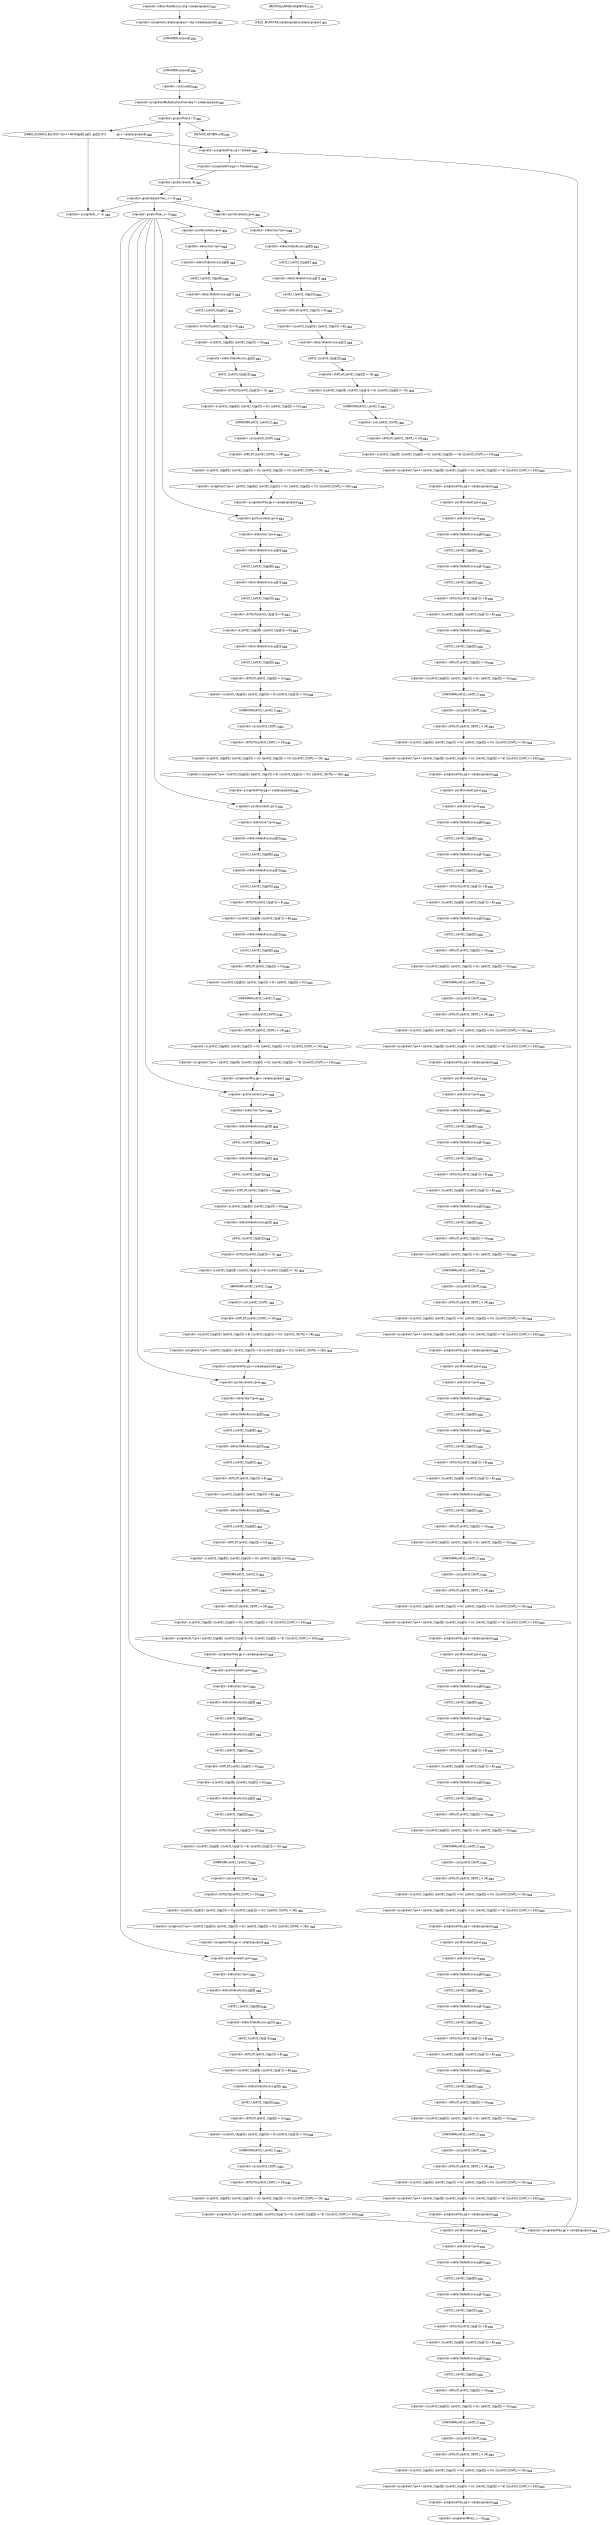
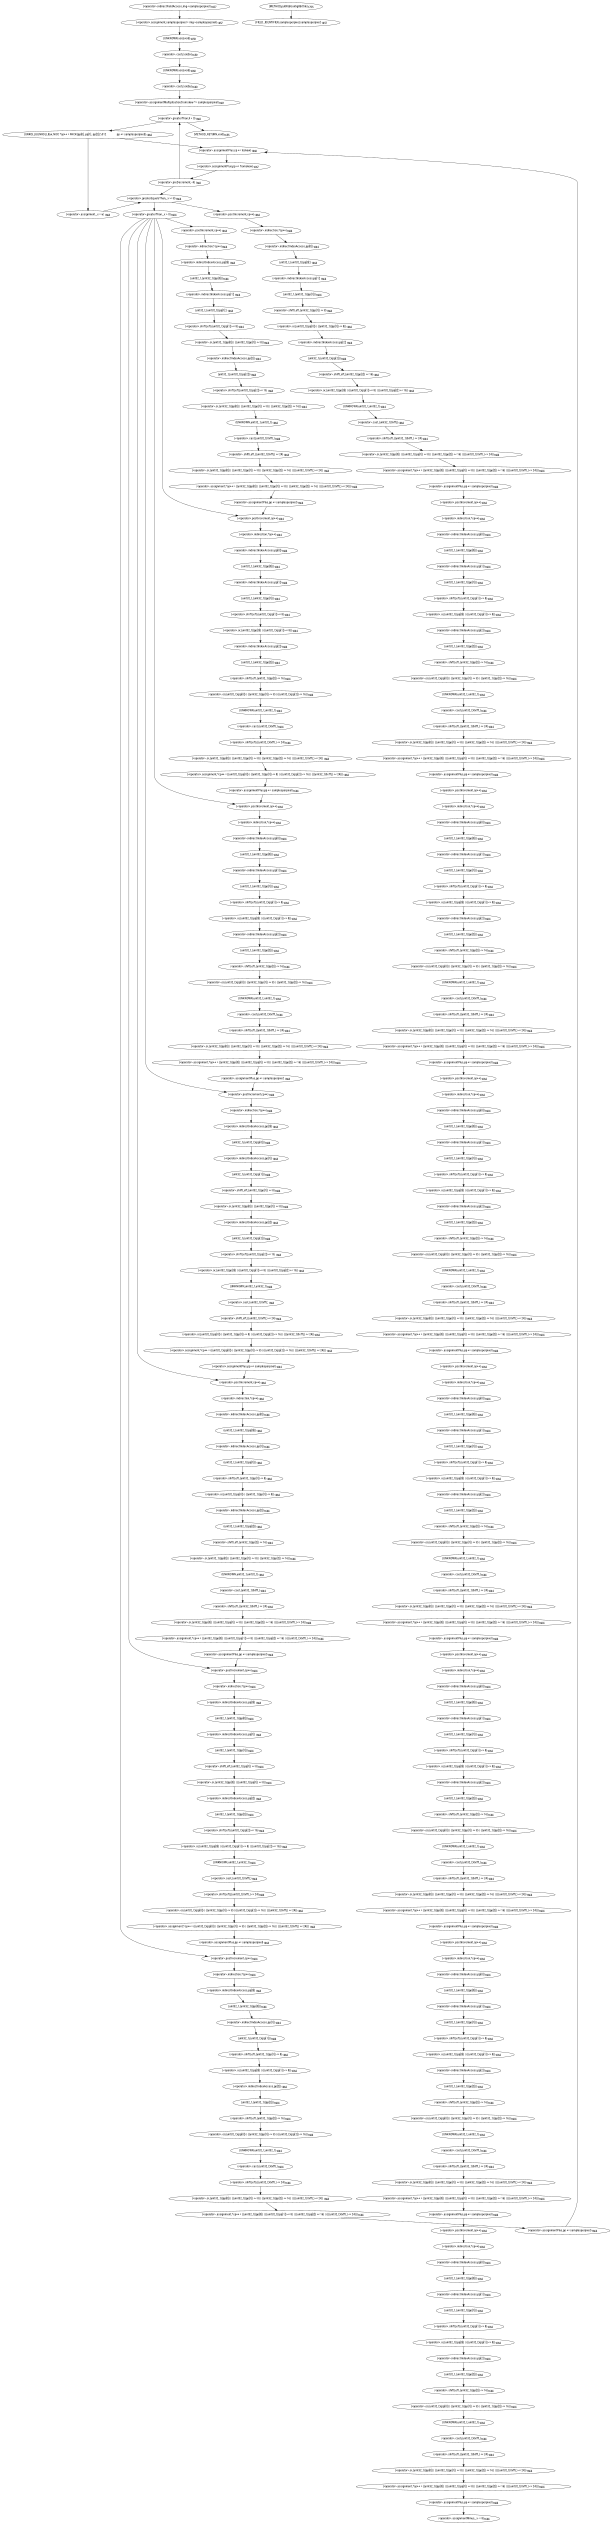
node "(<operator>.cast,(void)x)": added
edge "(<operator>.assignmentPlus,pp += fromskew)" -> "(<operator>.assignmentPlus,cp += toskew)": reversed
edge "(<operator>.greaterEqualsThan,_x >= 8)" -> "(<operator>.assignment,_x = w)": reversed
